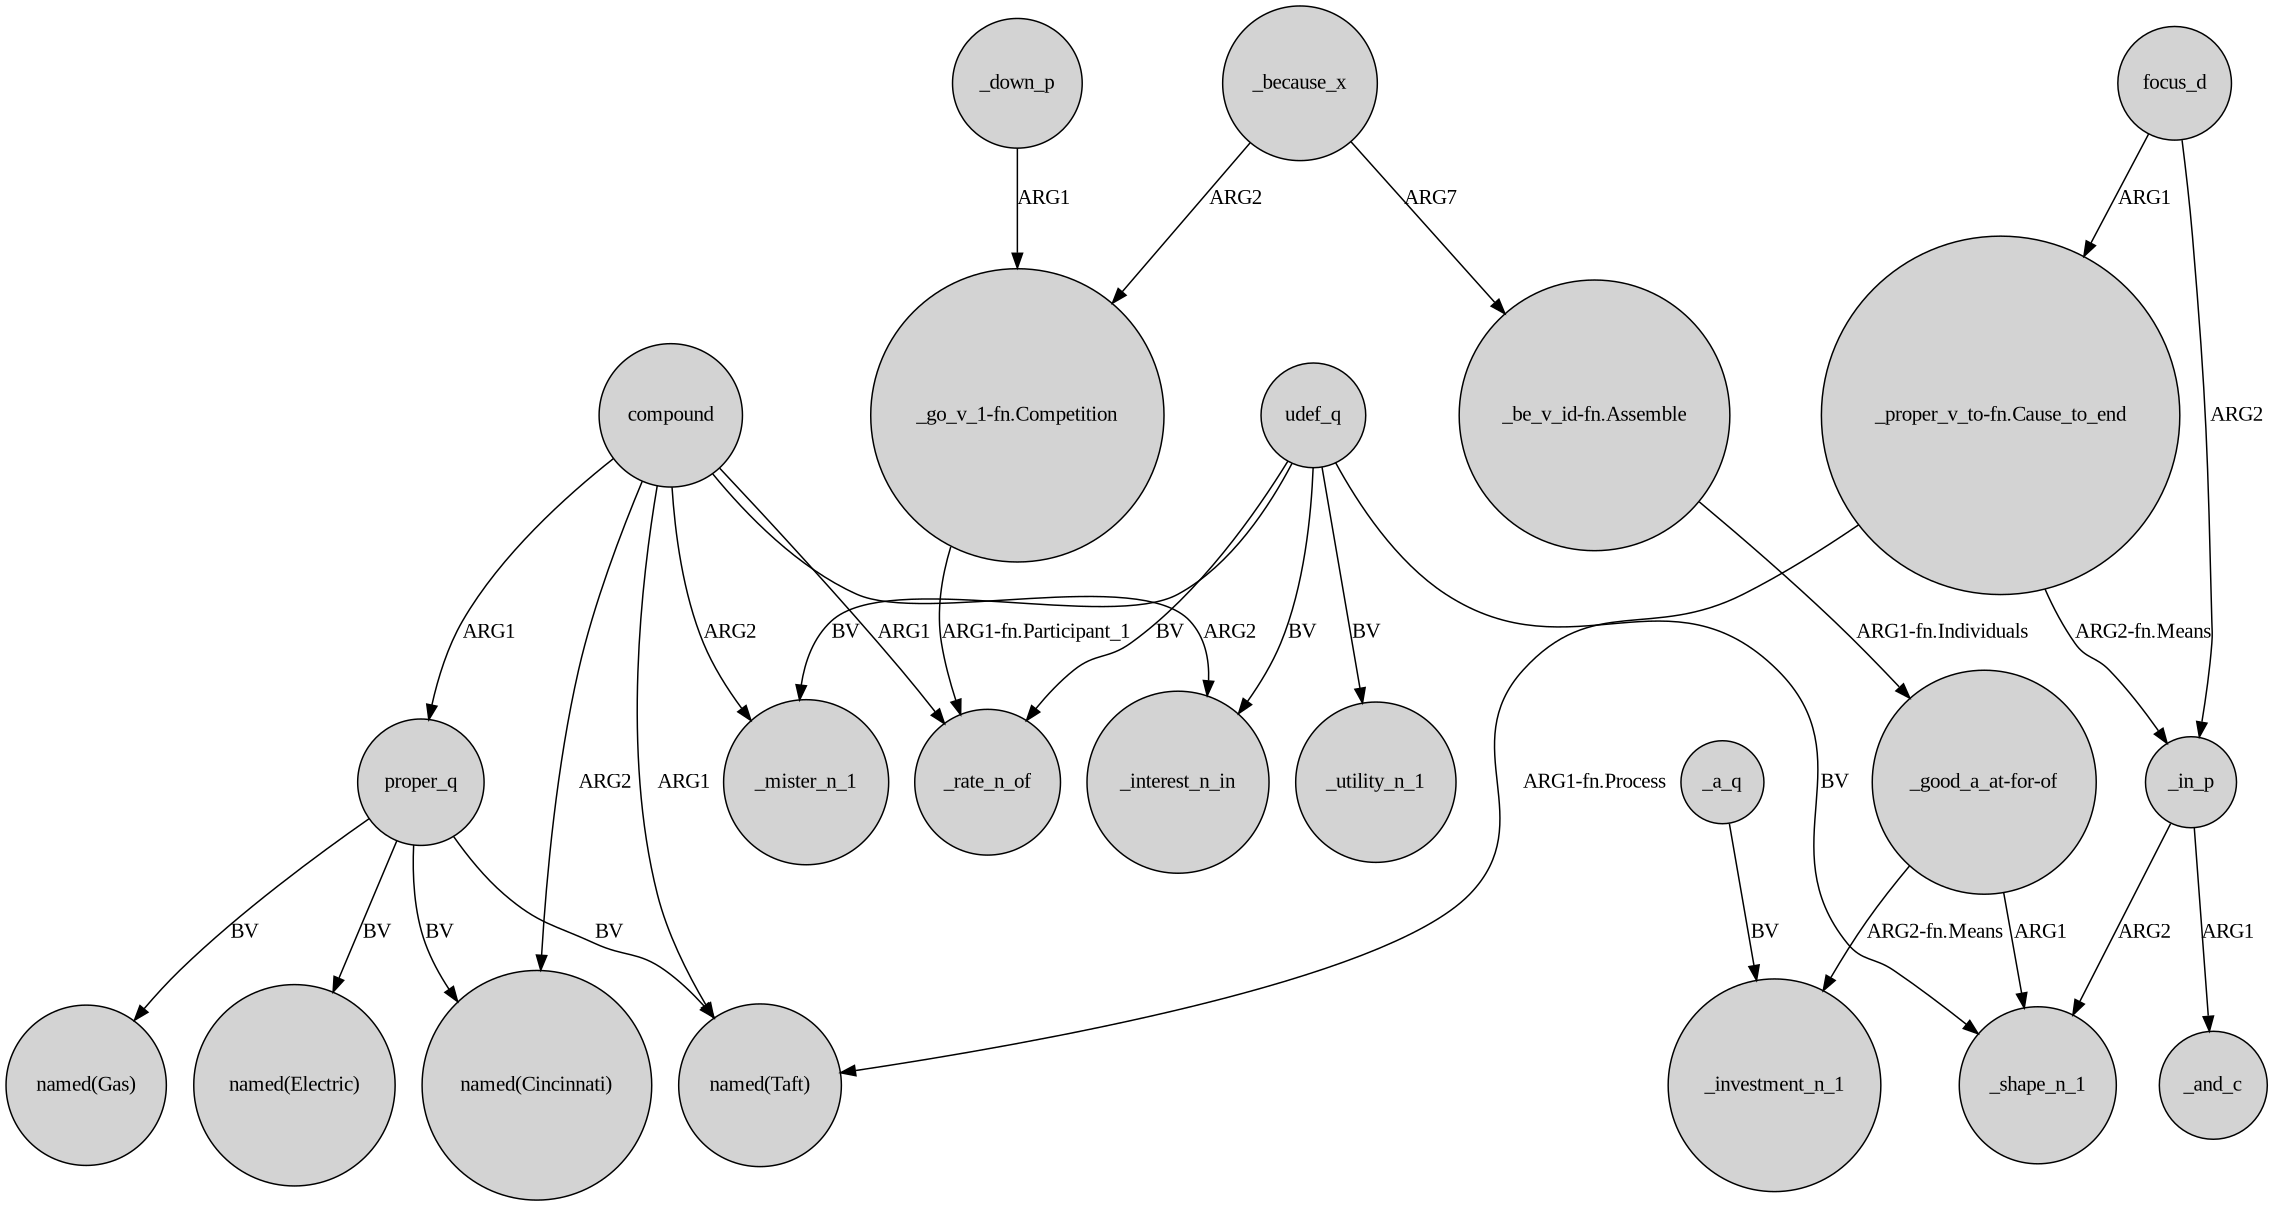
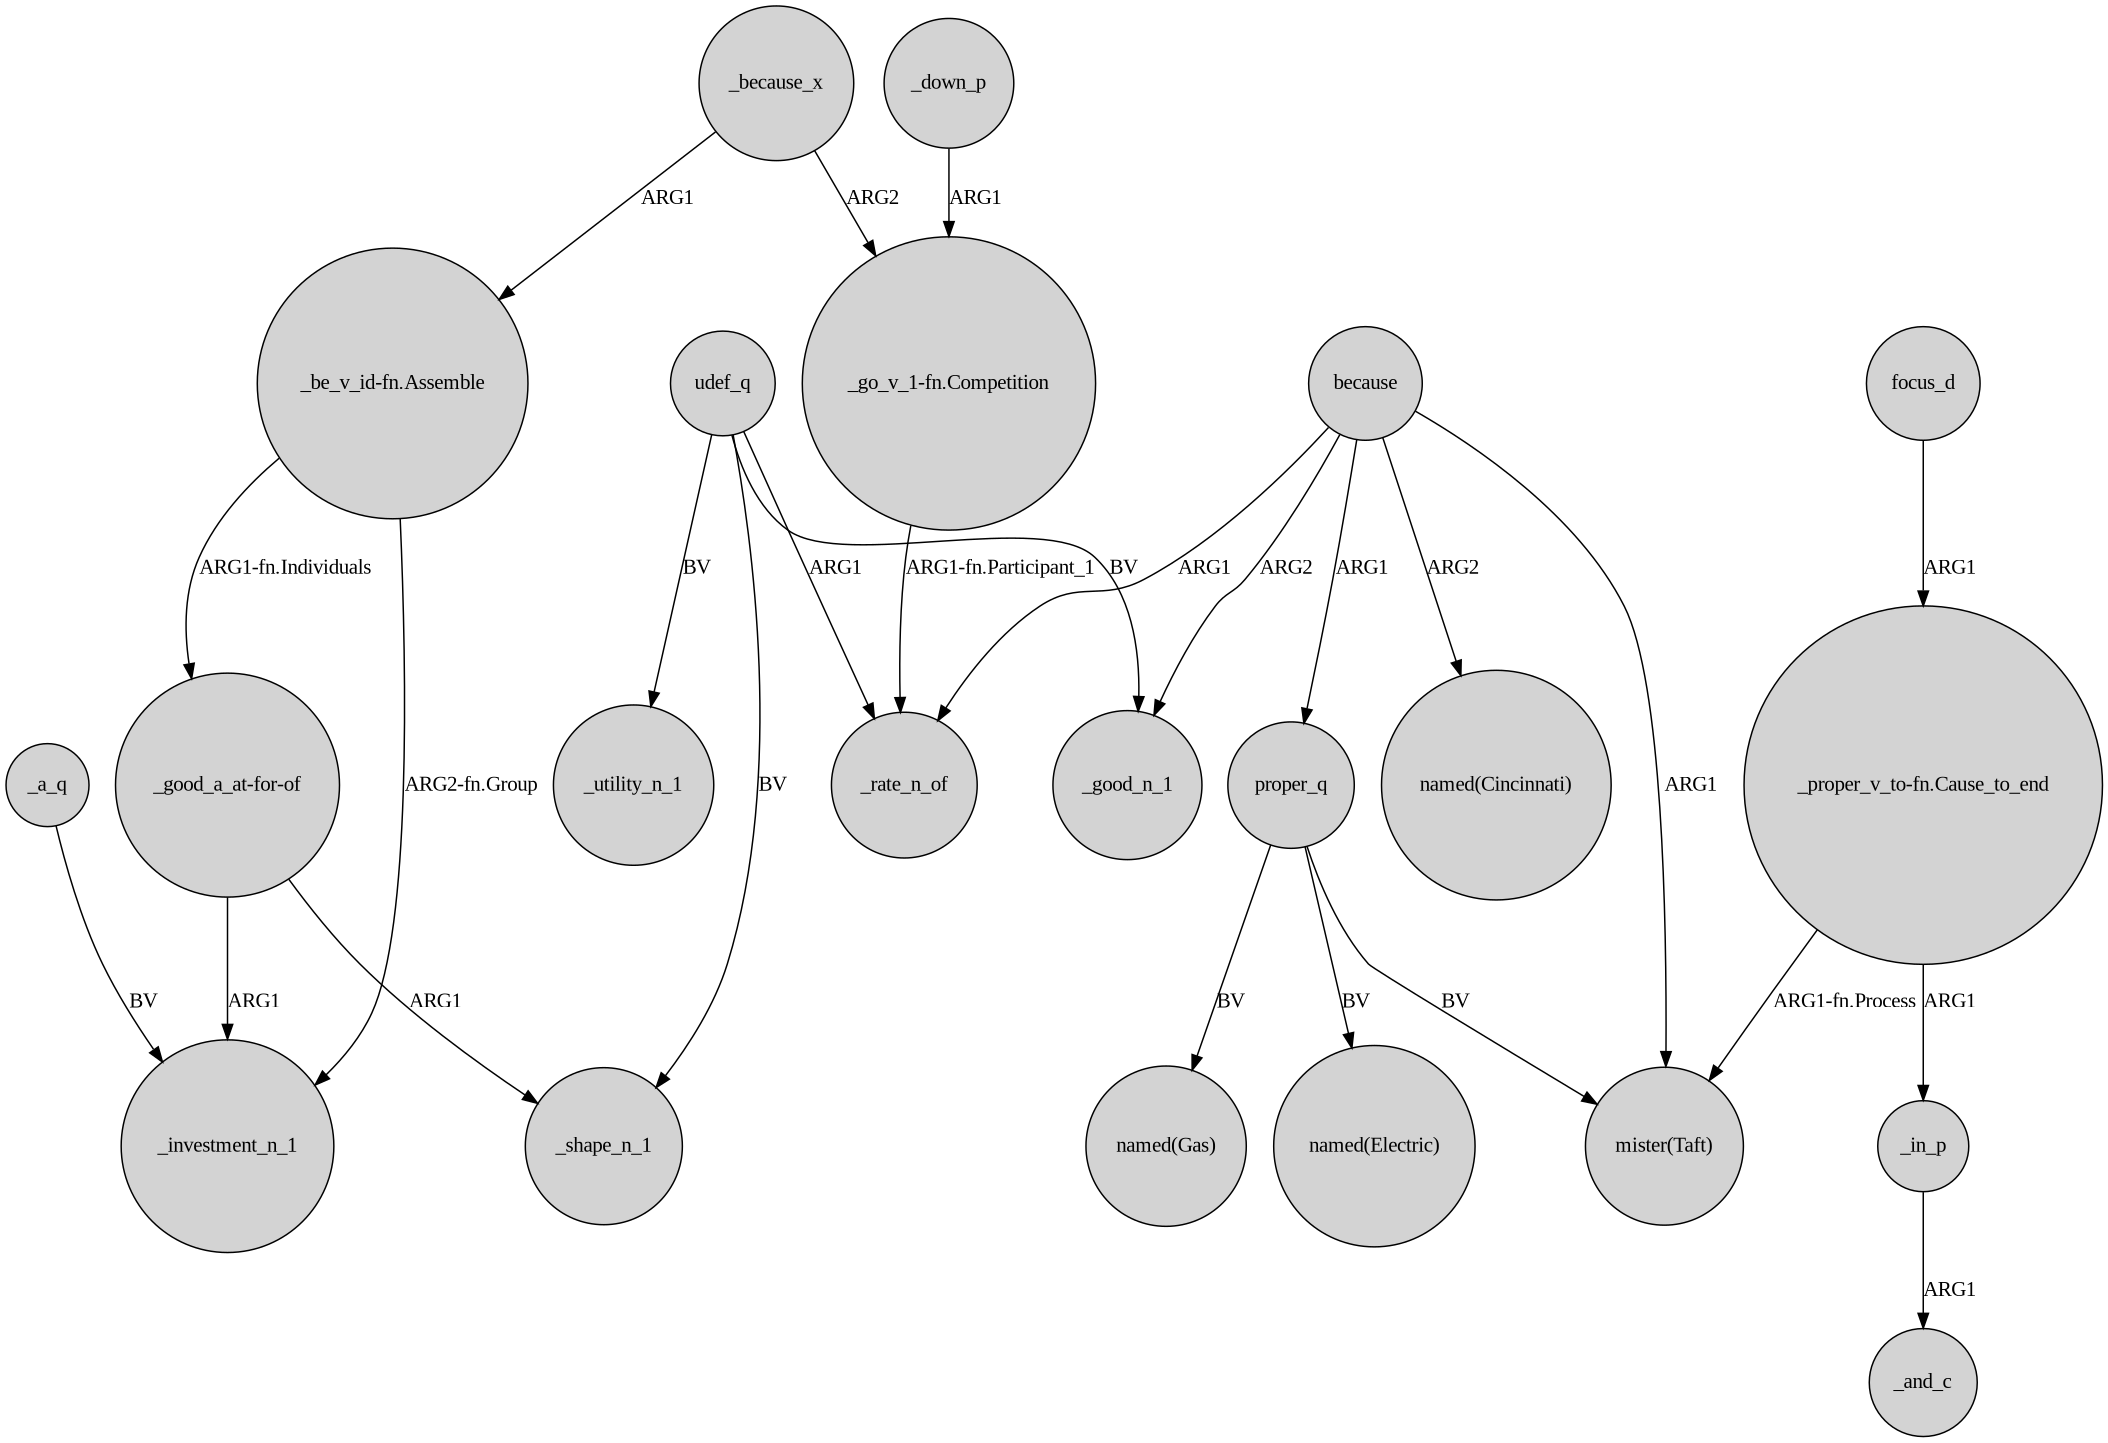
edge "_because_x" -> "_be_v_id-fn.Assemble": label "ARG7" -> "ARG1"
node "compound": label "compound" -> "because"
edge "focus_d" -> "_in_p": removed, label "ARG2"
edge "udef_q" -> "_rate_n_of": label "BV" -> "ARG1"
edge "_proper_v_to-fn.Cause_to_end" -> "_in_p": label "ARG2-fn.Means" -> "ARG1"
node "_mister_n_1": label "_mister_n_1" -> "_good_n_1"
node "_interest_n_in": removed
edge "_be_v_id-fn.Assemble" -> "_investment_n_1": added, label "ARG2-fn.Group"
edge "_in_p" -> "_shape_n_1": removed, label "ARG2"
edge "proper_q" -> "named(Cincinnati)": removed, label "BV"
edge "_good_a_at-for-of" -> "_investment_n_1": label "ARG2-fn.Means" -> "ARG1"
node "named(Taft)": label "named(Taft)" -> "mister(Taft)"
